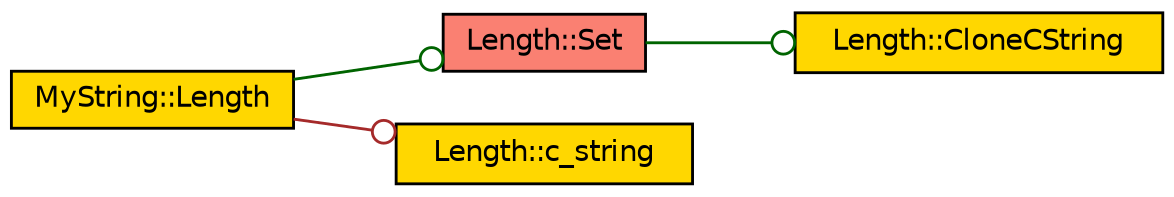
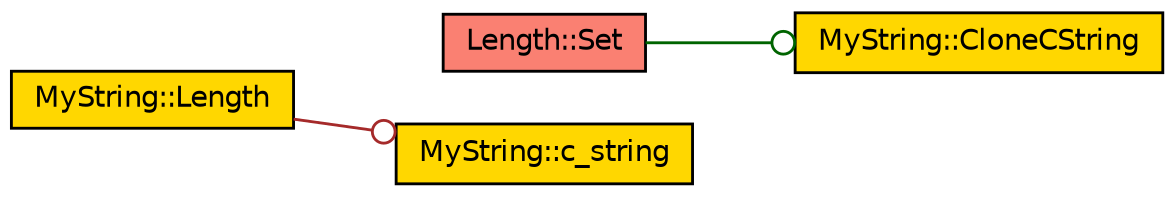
node "Length::CloneCString": label "Length::CloneCString" -> "MyString::CloneCString"
edge "MyString::Length" -> "Length::Set": removed
node "Length::c_string": label "Length::c_string" -> "MyString::c_string"
